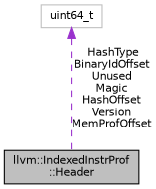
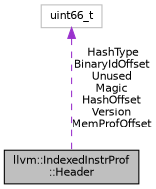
node "uint64_t": label "uint64_t" -> "uint66_t"
